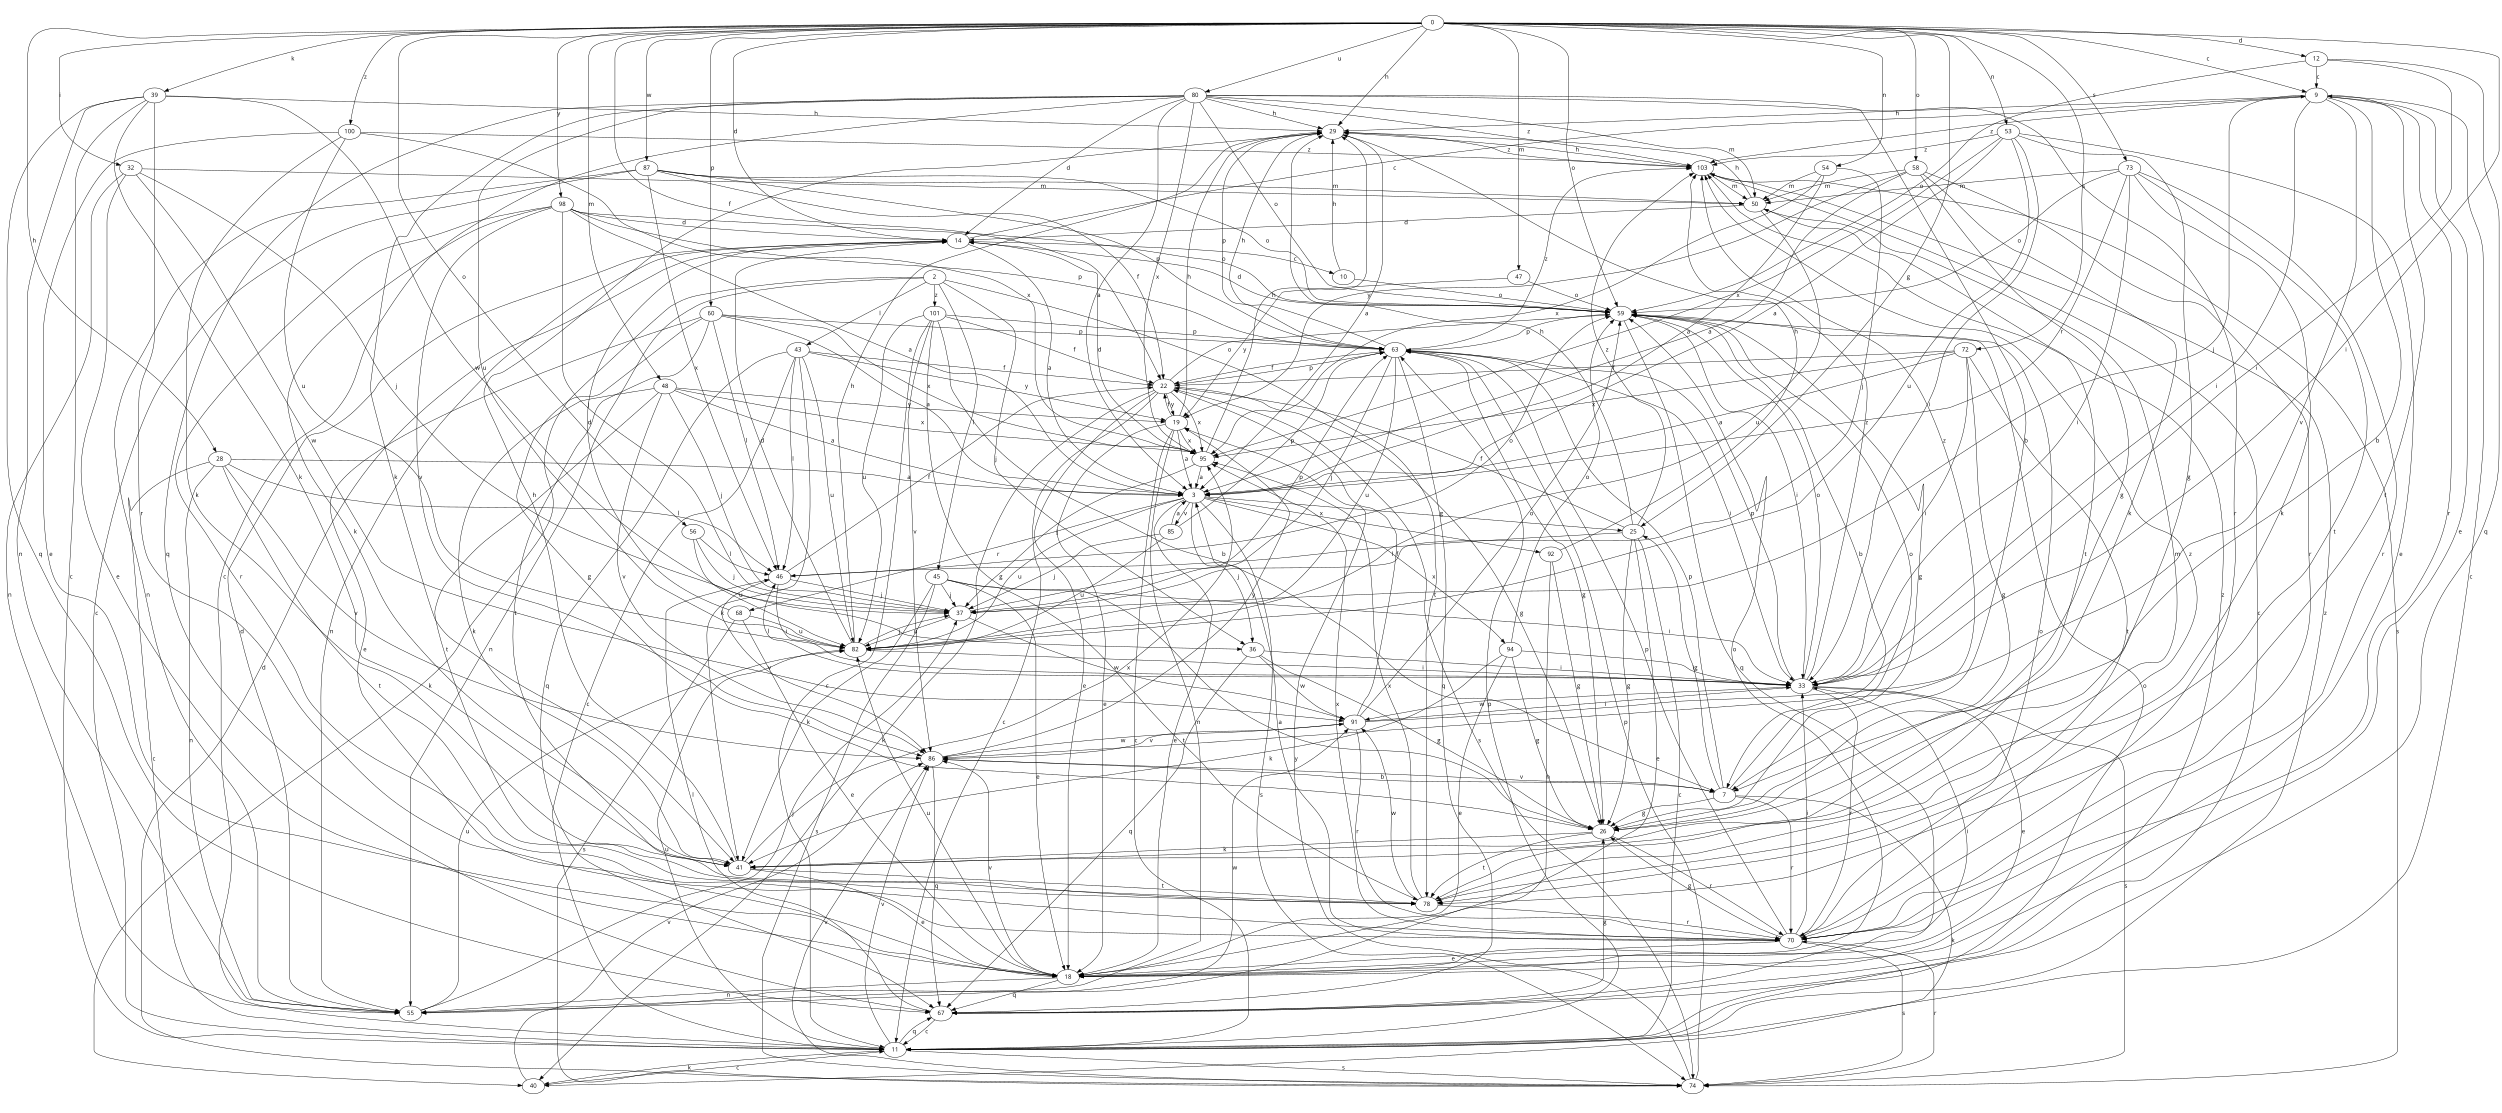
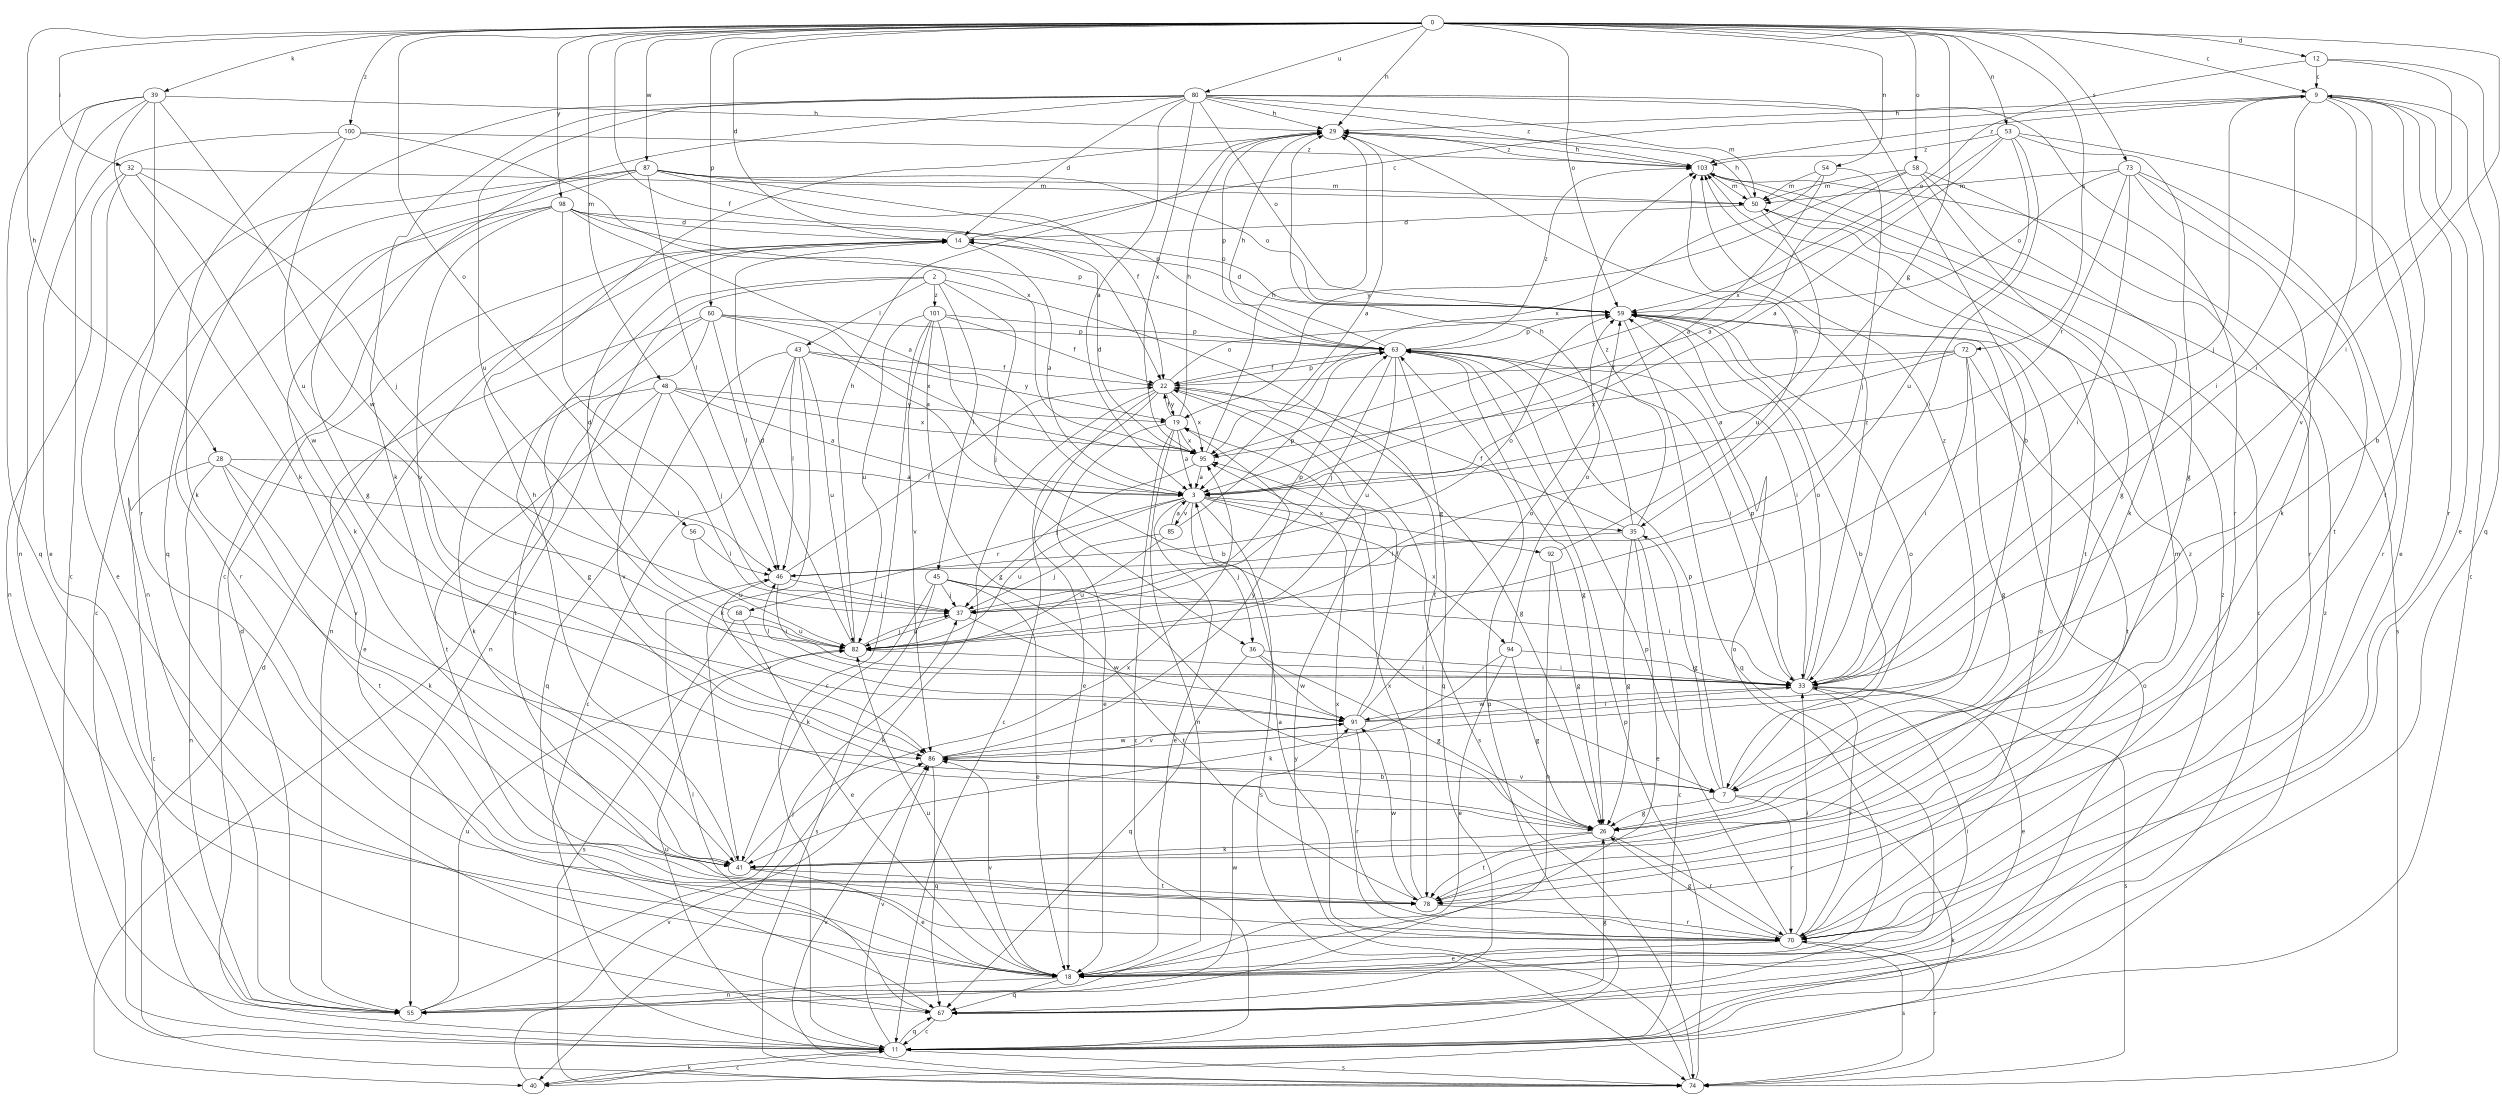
node "10": removed
node "47": removed
edge "87" -> "46": label "x" -> "l"
edge "39" -> "36": now "39" -> "91"
node "25": label "25" -> "35"
edge "59" -> "26": now "87" -> "26"
edge "56" -> "37": removed, label "j"
